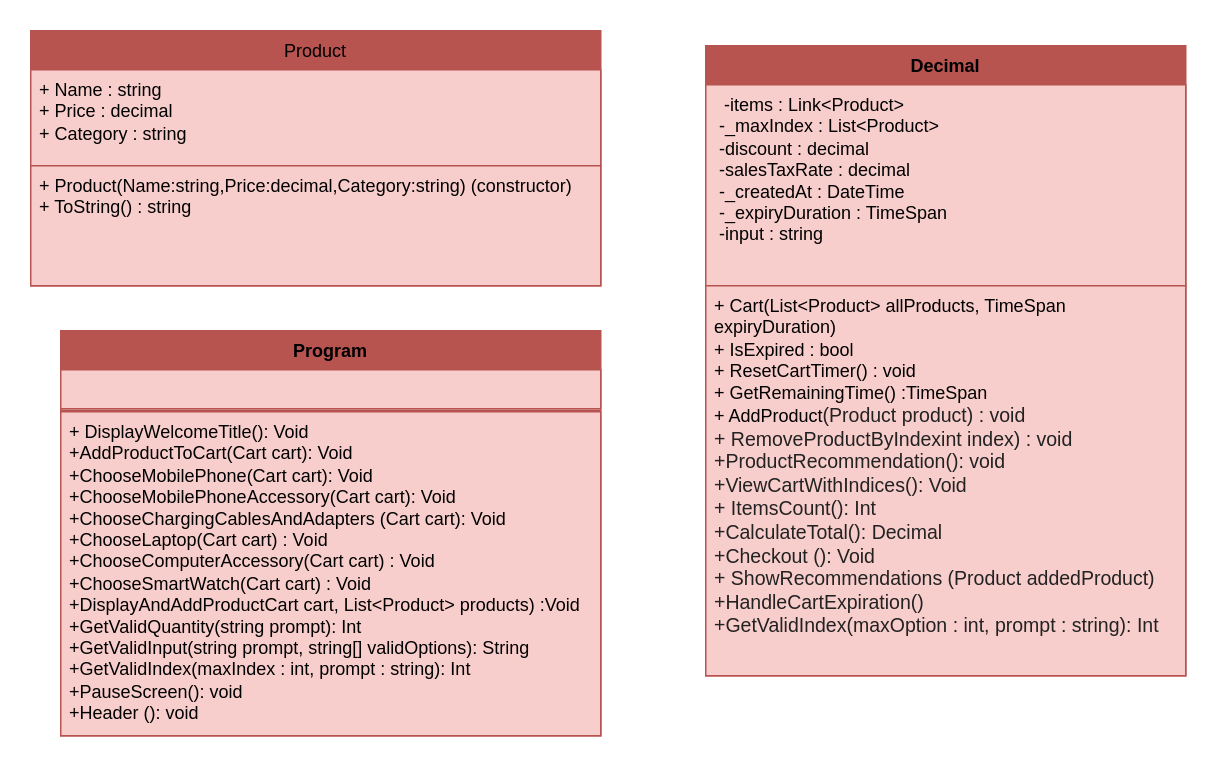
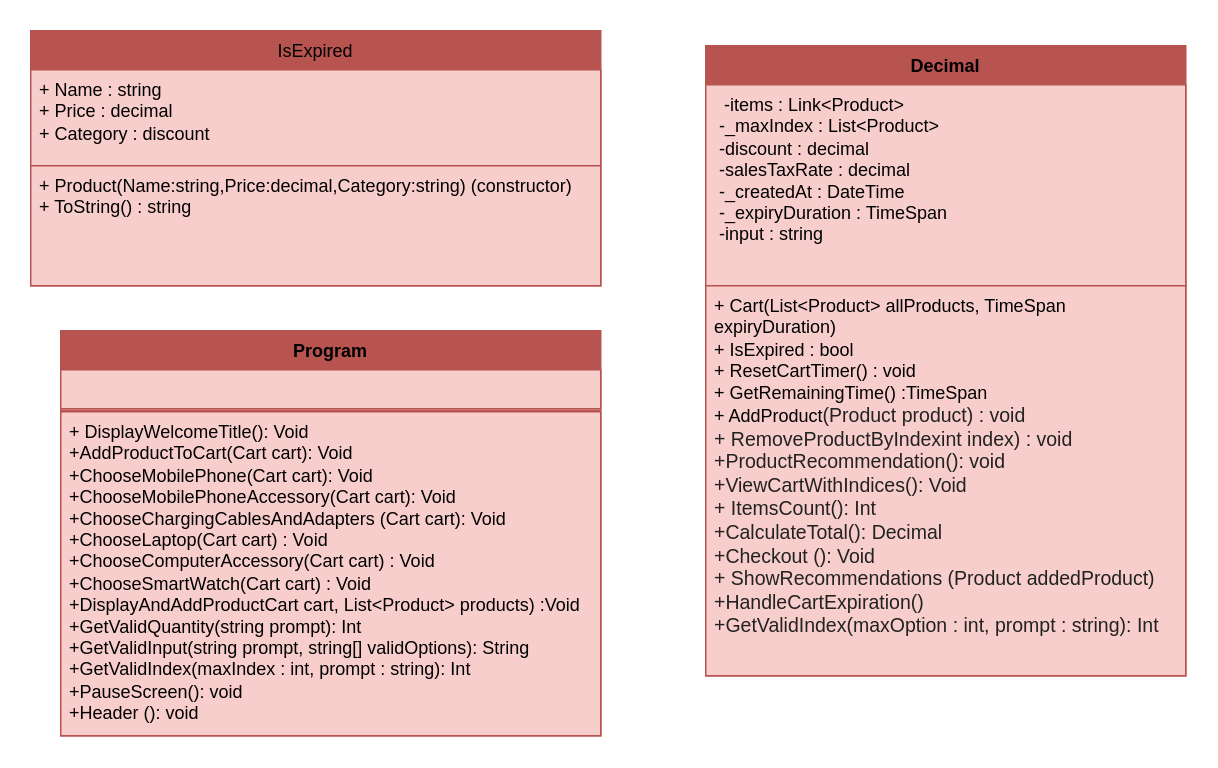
node "Product": label "Product" -> "IsExpired"
node "+ Name : string + Price : decimal + Category : string": label "+ Name : string + Price : decimal + Category : string" -> "+ Name : string + Price : decimal + Category : discount"
